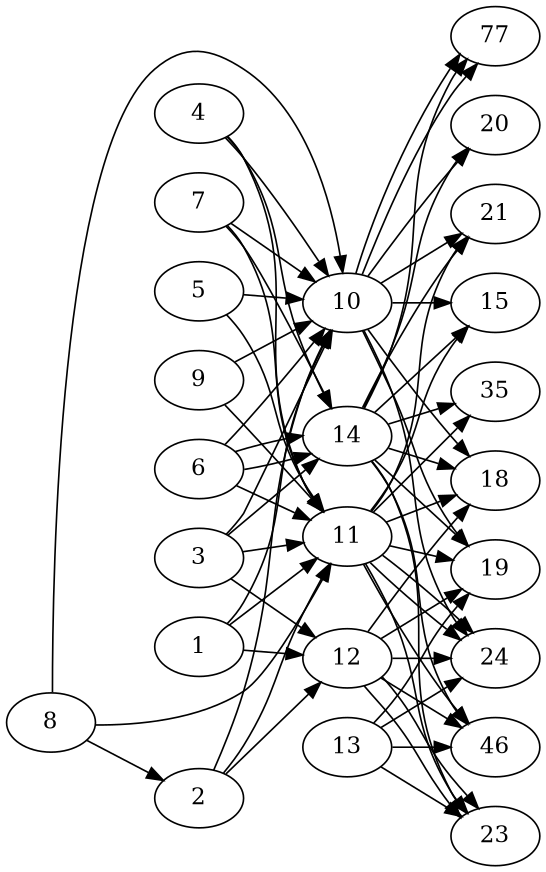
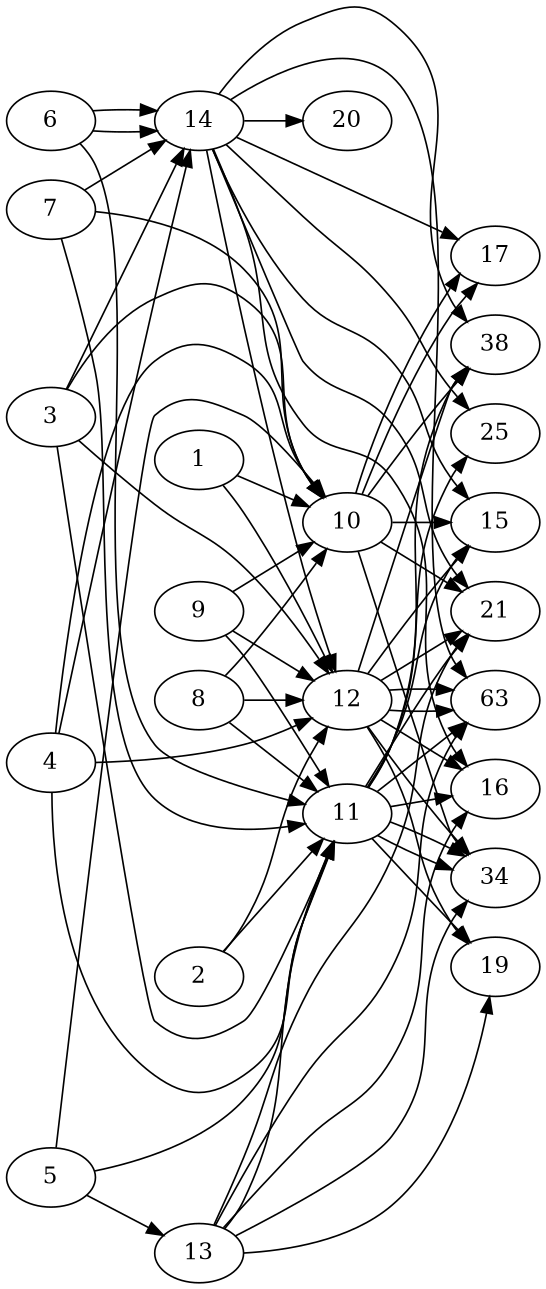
node "77": label "77" -> "17"
edge "10" -> "20": removed
node "35": label "35" -> "25"
edge "6" -> "10": removed
edge "10" -> "19": removed
node "18": label "18" -> "38"
edge "14" -> "19": now "14" -> "12"
edge "2" -> "10": removed
edge "1" -> "11": now "13" -> "11"
edge "12" -> "15": added
edge "9" -> "12": added
node "24": label "24" -> "34"
edge "12" -> "21": added
node "46": label "46" -> "16"
edge "4" -> "12": added
edge "8" -> "2": now "8" -> "12"
node "23": label "23" -> "63"
edge "13" -> "21": added
edge "5" -> "13": added
